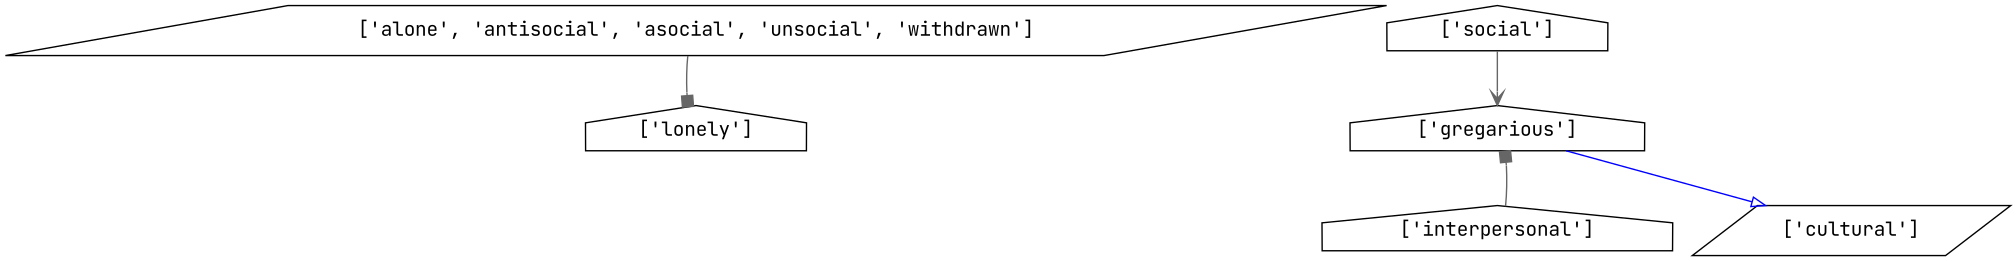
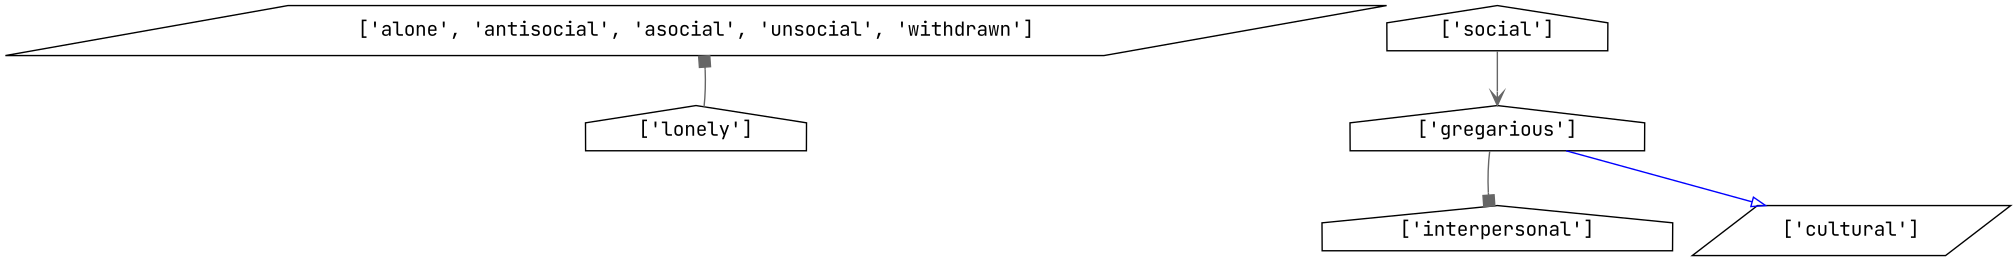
edge "['alone', 'antisocial', 'asocial', 'unsocial', 'withdrawn']" -> "['lonely']": reversed
edge "['interpersonal']" -> "['gregarious']": reversed
